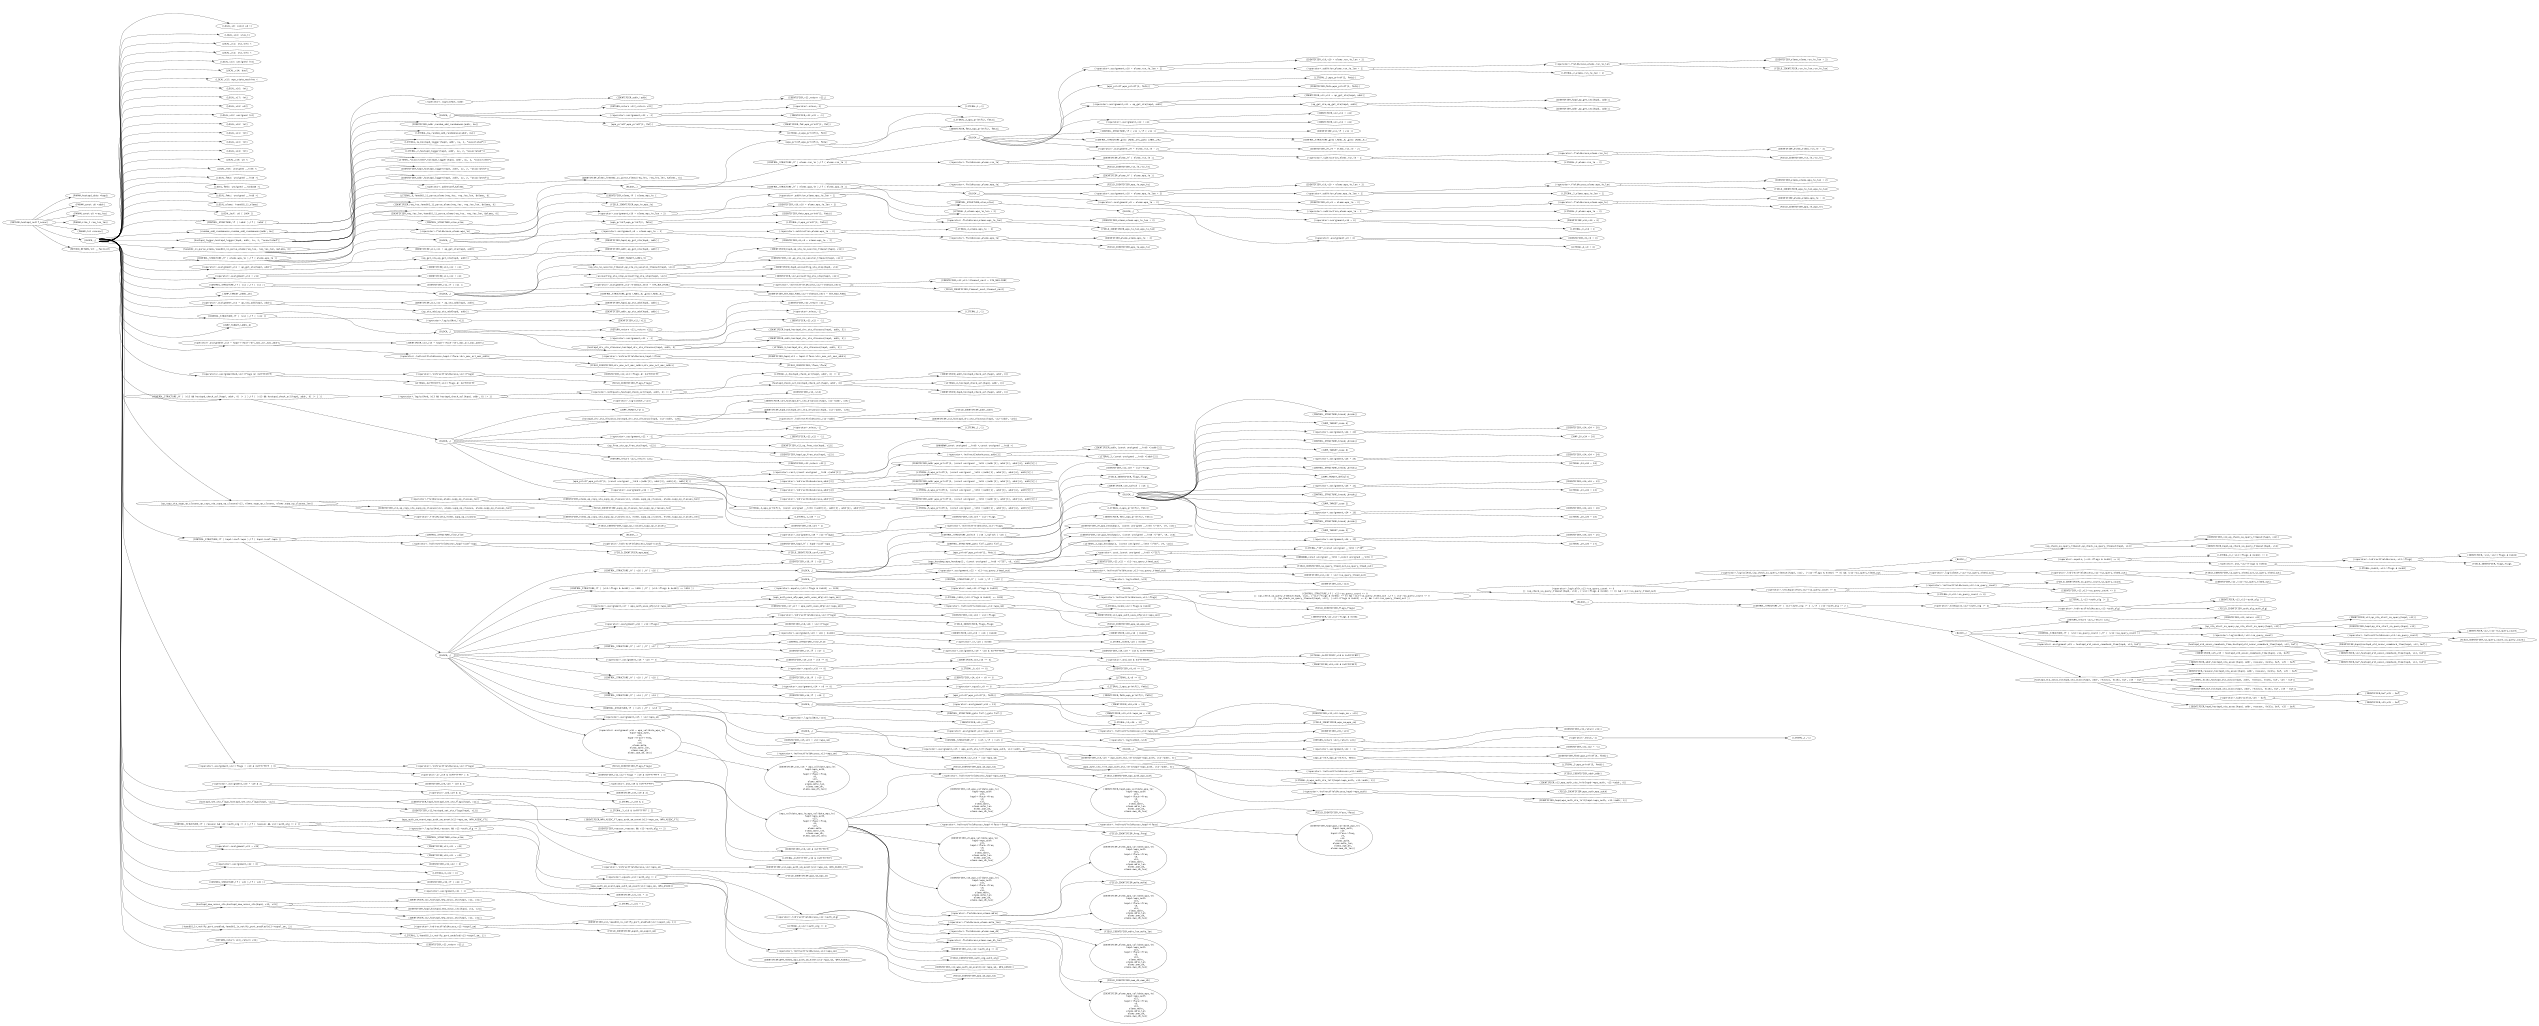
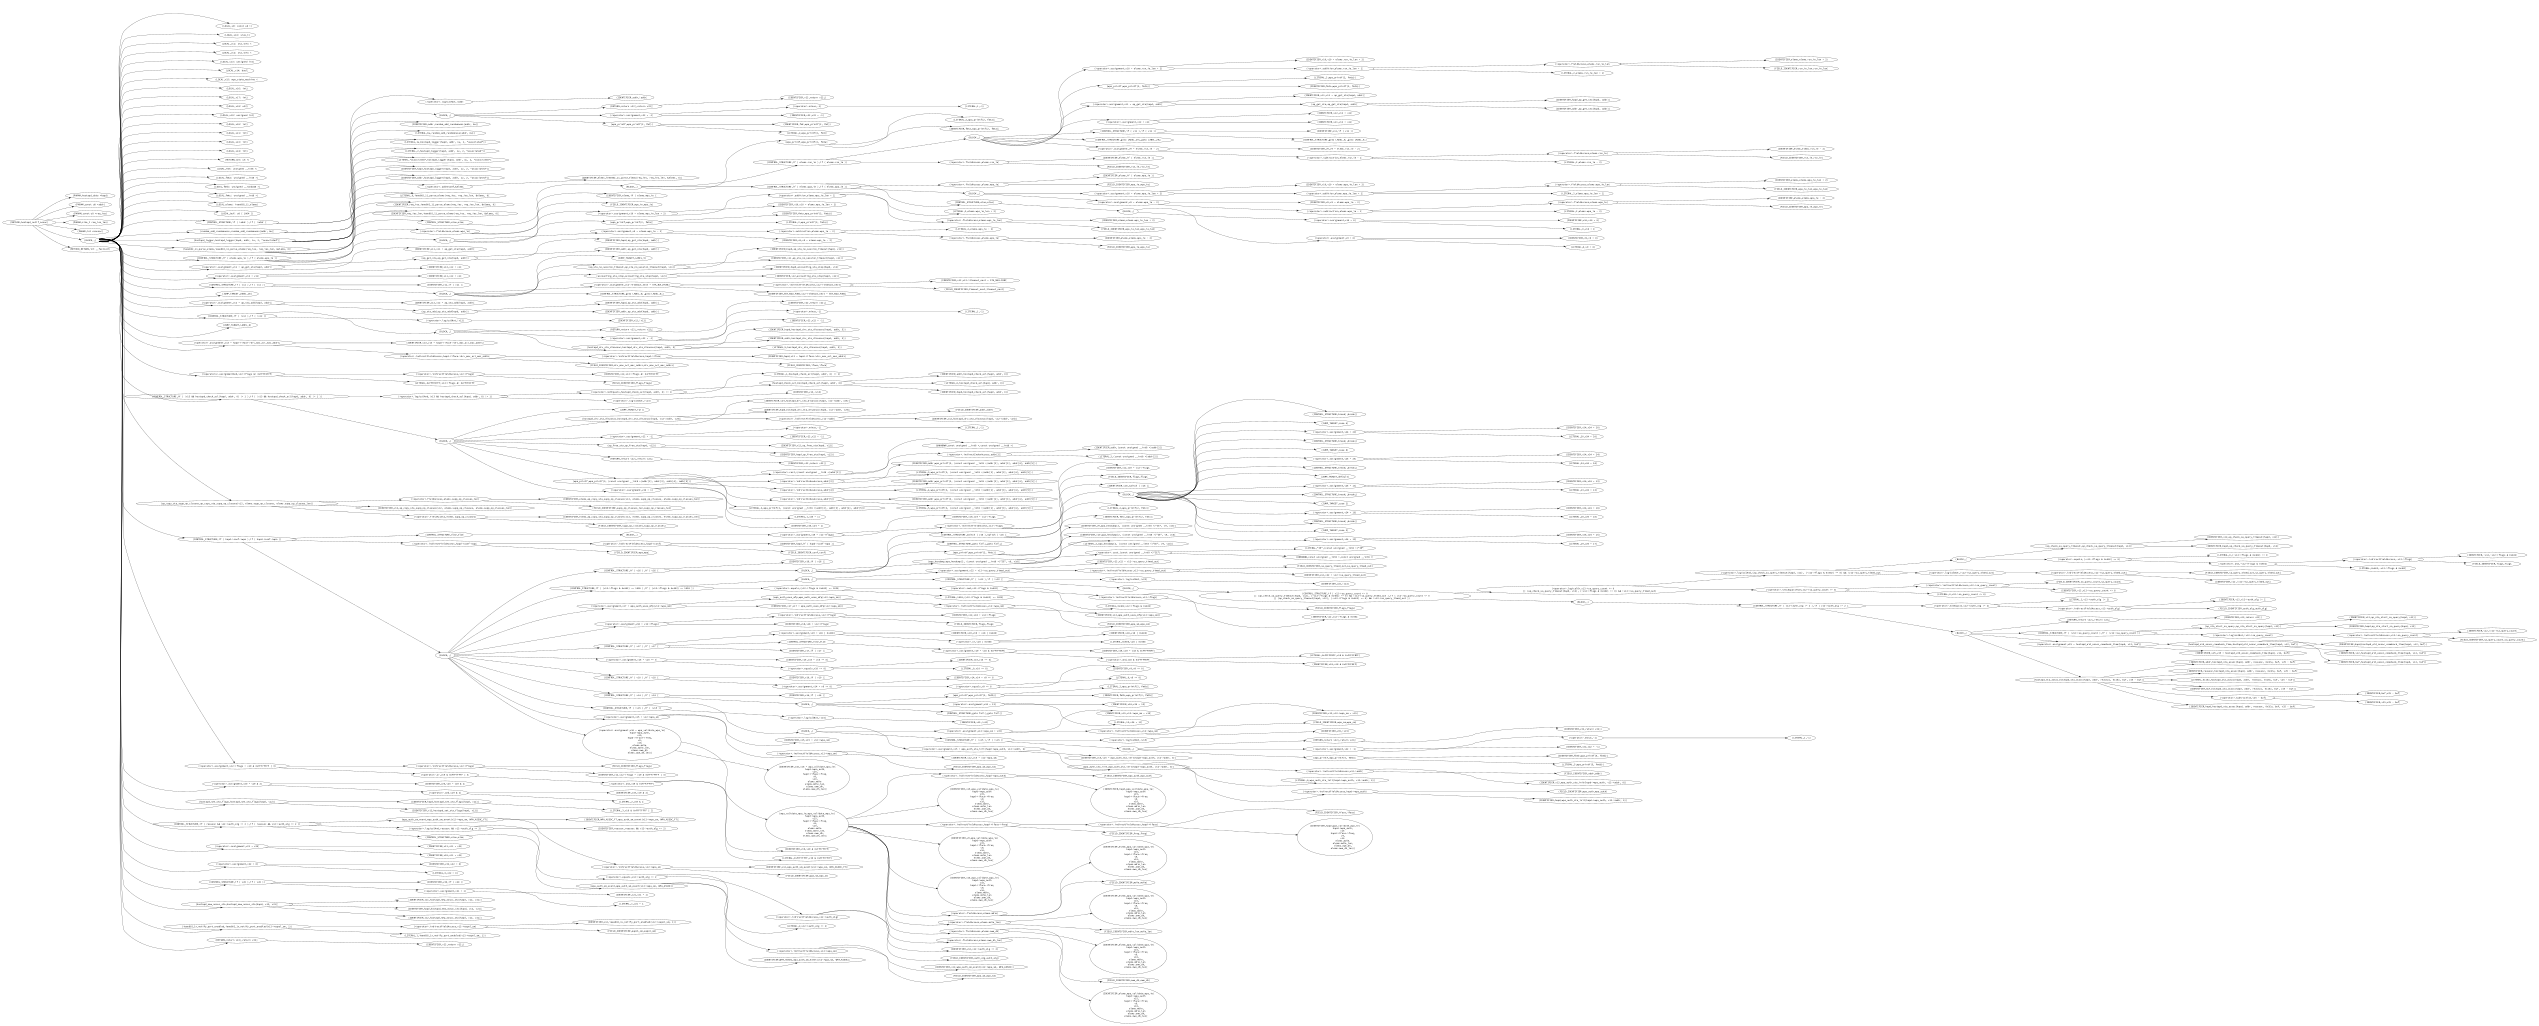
node "(LOCAL,v25: u8 *)": label "(LOCAL,v25: u8 *)" -> "(RETURN,v25: u8 *)"
node "(JUMP,20,v24 = 20)": label "(JUMP,20,v24 = 20)" -> "(LITERAL,20,v24 = 20)"
edge "(wpa_printf,wpa_printf(2, fmtb))" -> "(IDENTIFIER,v15,v12->wpa_sm = v15)": now "(<operator>.assignment,v12->wpa_sm = v15)" -> "(IDENTIFIER,v15,v12->wpa_sm = v15)"
edge "(IDENTIFIER,hapd,hostapd_set_sta_flags(hapd, v12))" -> "(IDENTIFIER,reassoc,reassoc && v12->auth_alg == 2)": now "(<operator>.logicalAnd,reassoc && v12->auth_alg == 2)" -> "(IDENTIFIER,reassoc,reassoc && v12->auth_alg == 2)"
